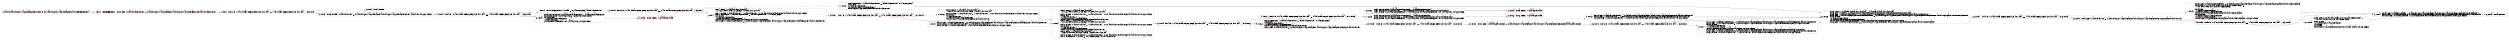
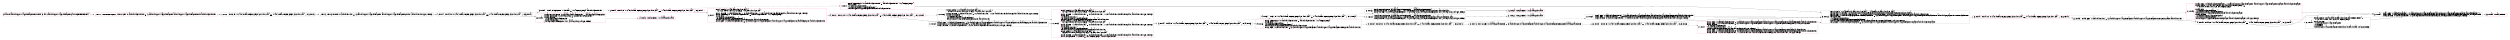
node "2: 0x0004": removed
node "0: 0x0000": text "MTH_ENTER_BLOCK" -> "MTH_ENTER_OBJECT"
node "10: 0x0023": text "0x002a: IPUT" -> "0x002a: IMMUTABLE"
